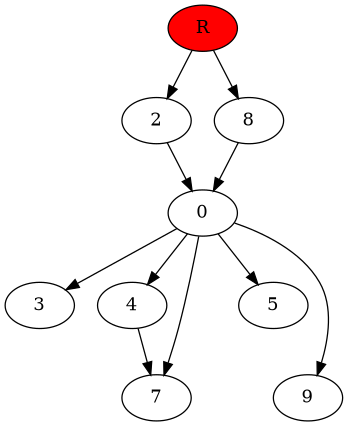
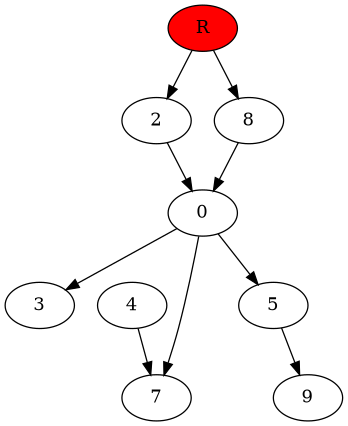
edge "0" -> "4": removed
edge "0" -> "9": now "5" -> "9"
